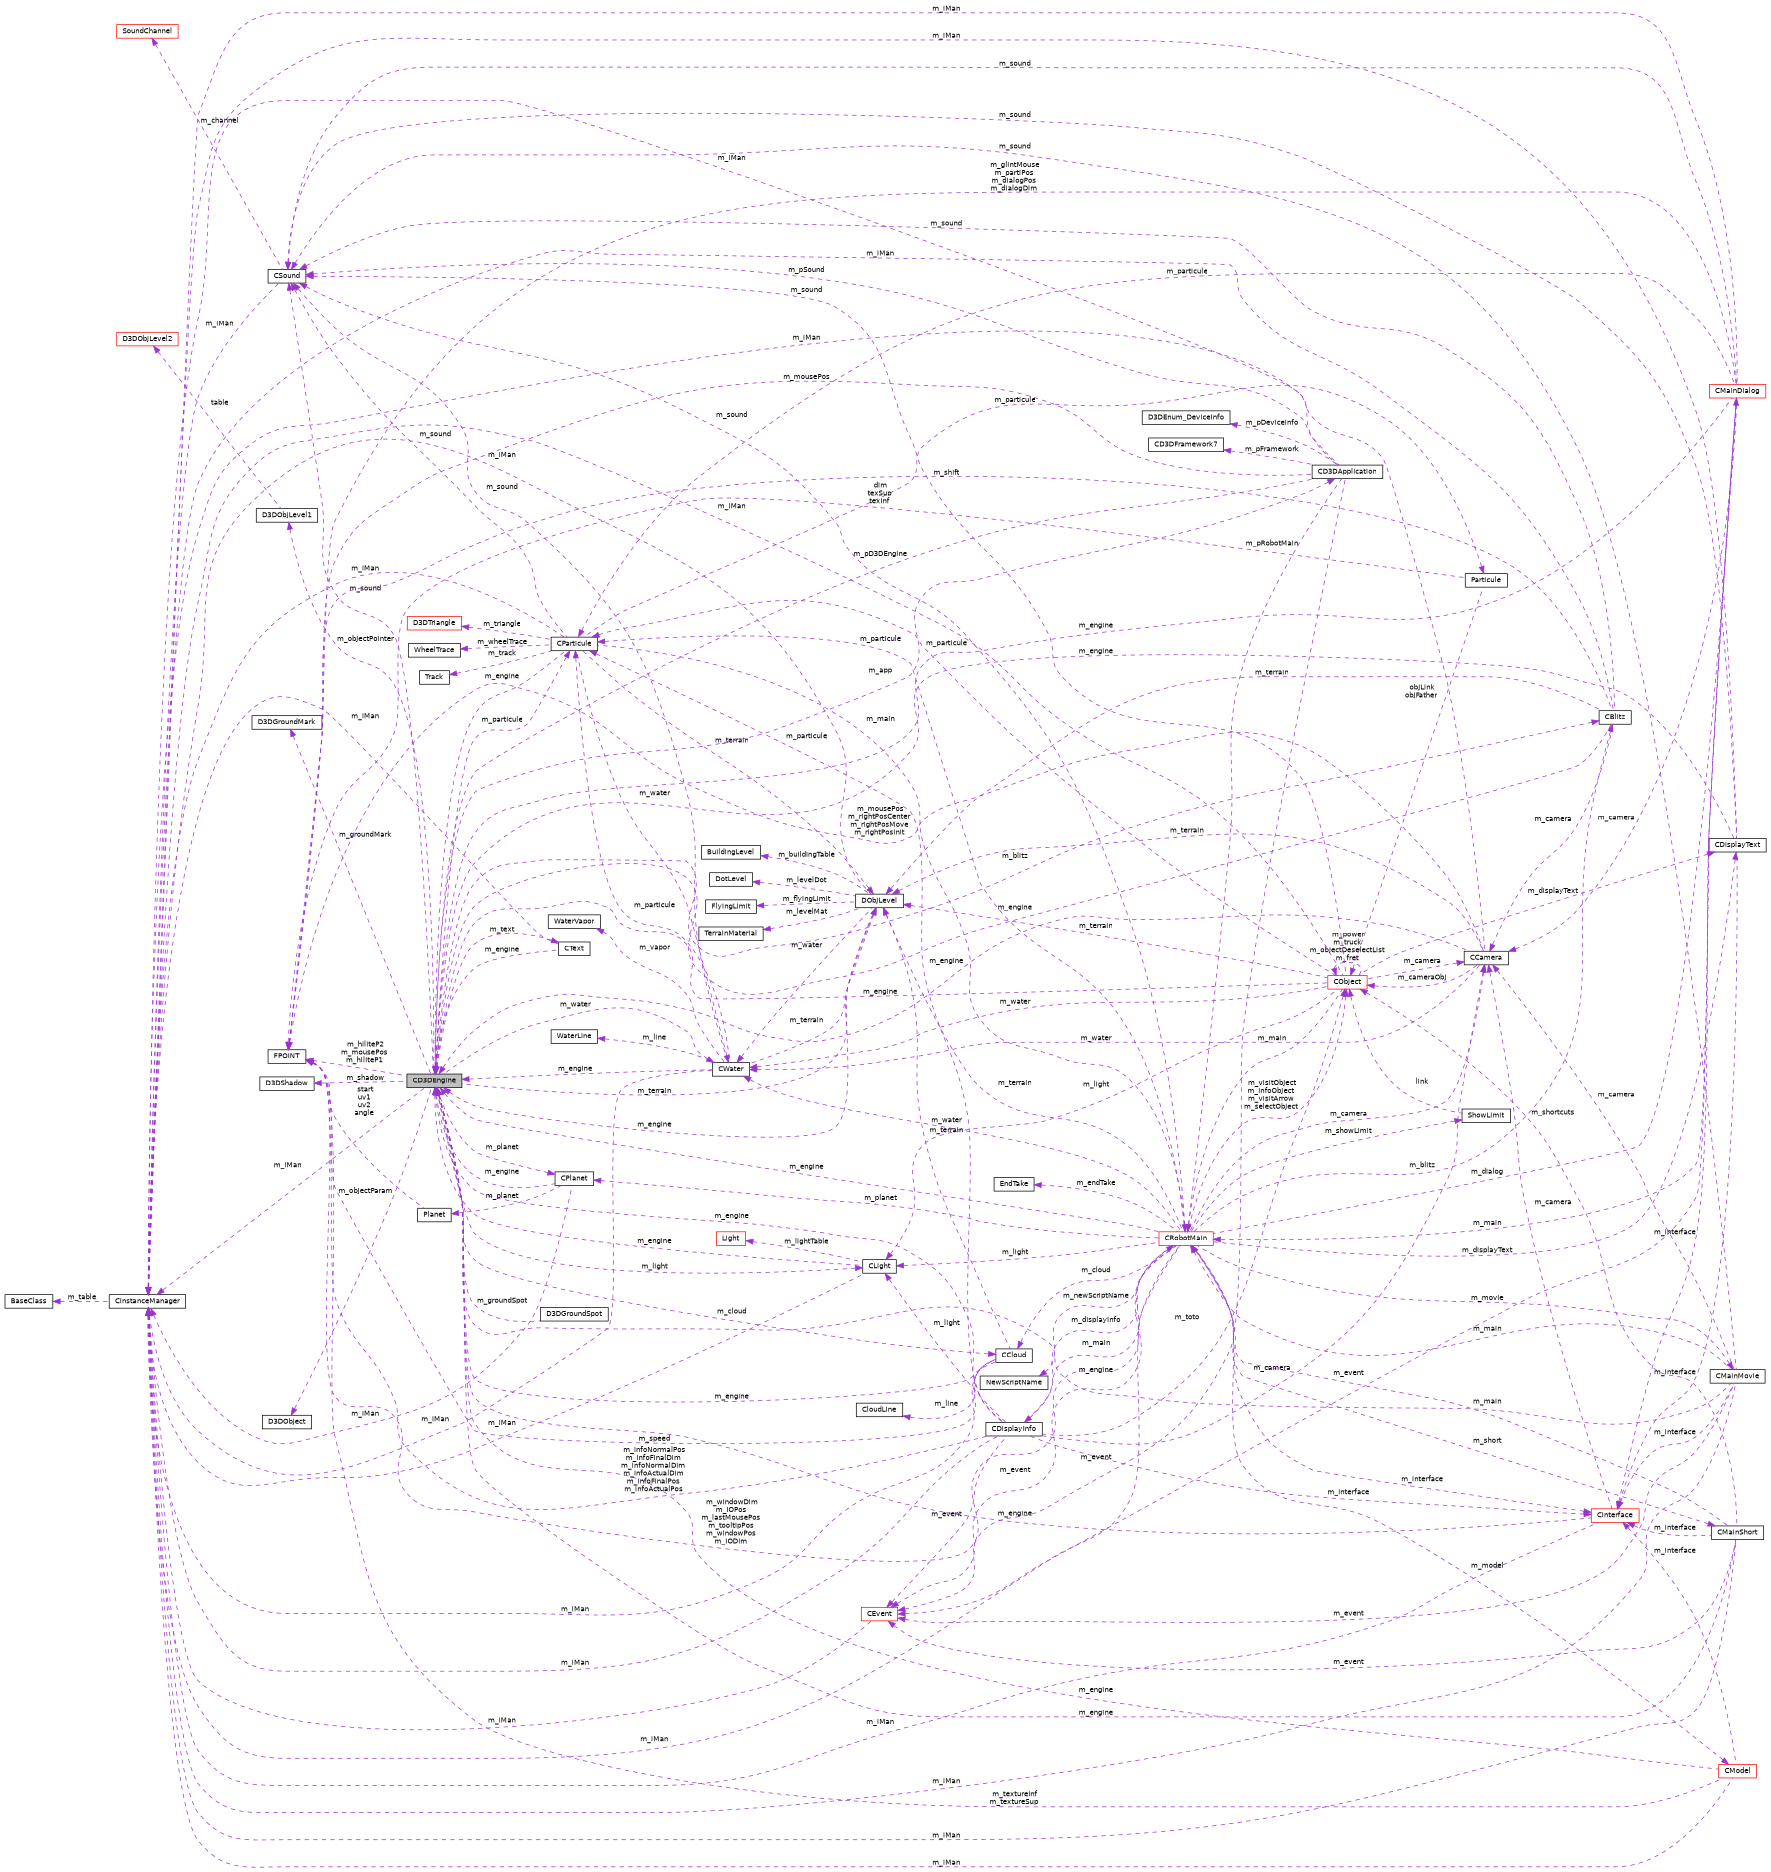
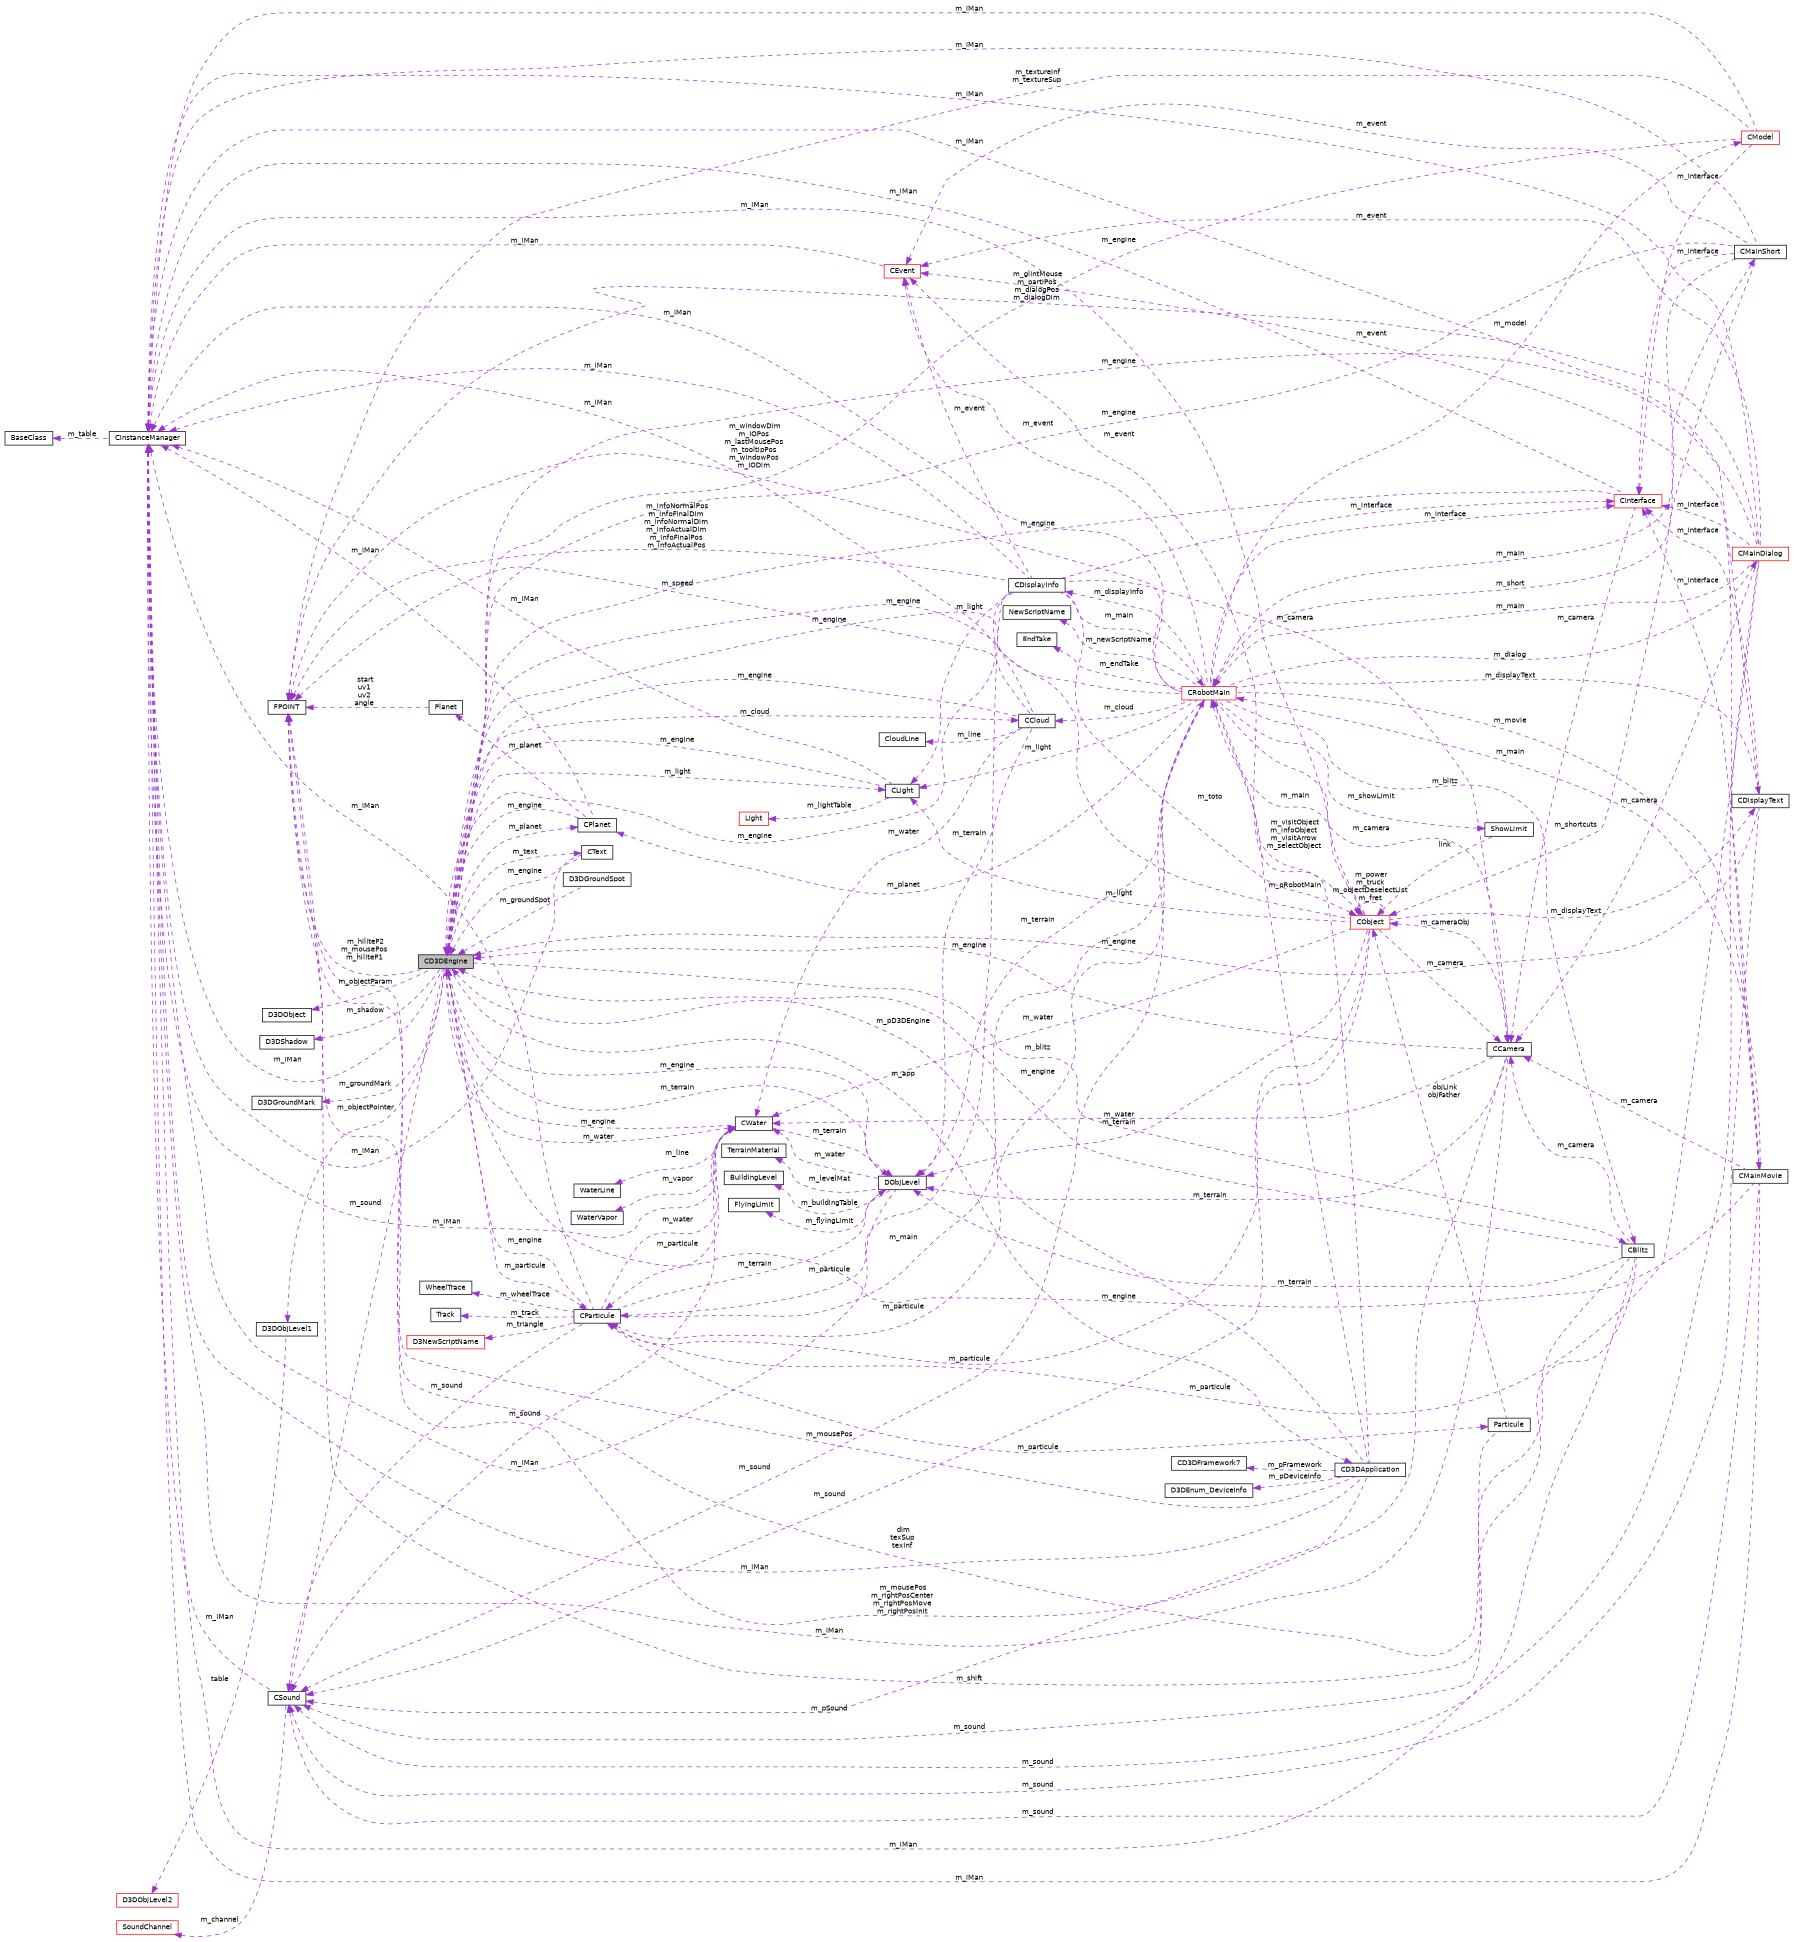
node "D3DTriangle": label "D3DTriangle" -> "D3NewScriptName"
node "DotLevel": removed
edge "CRobotMain" -> "CWater": now "CCloud" -> "CWater"
